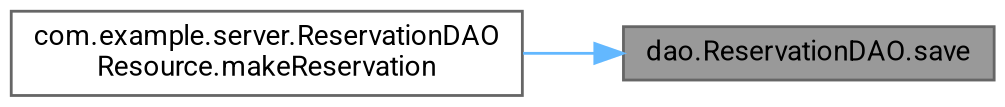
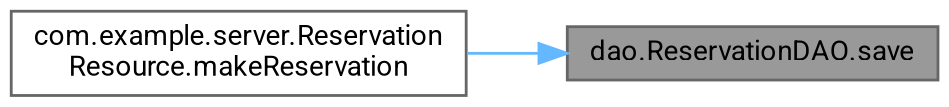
node "com.example.server.ReservationDAO Resource.makeReservation": label "com.example.server.ReservationDAO Resource.makeReservation" -> "com.example.server.Reservation Resource.makeReservation"
